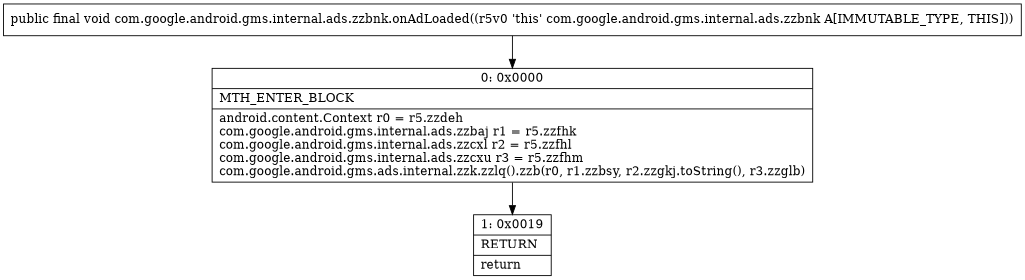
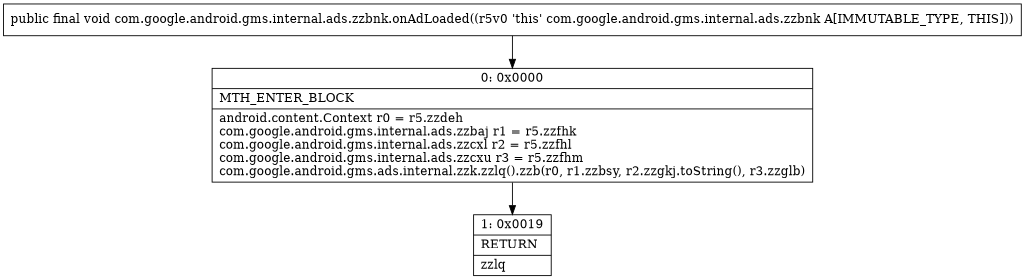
node "1: 0x0019": text "return" -> "zzlq"
